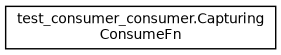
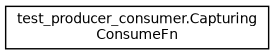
node "test_consumer_consumer.Capturing ConsumeFn": label "test_consumer_consumer.Capturing ConsumeFn" -> "test_producer_consumer.Capturing ConsumeFn"
